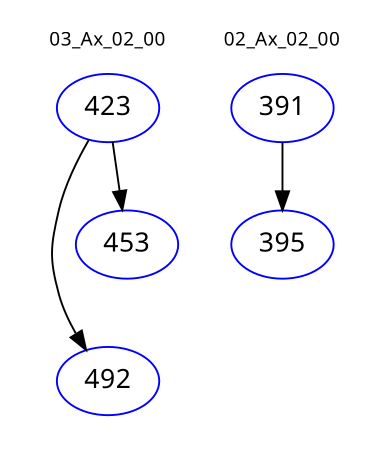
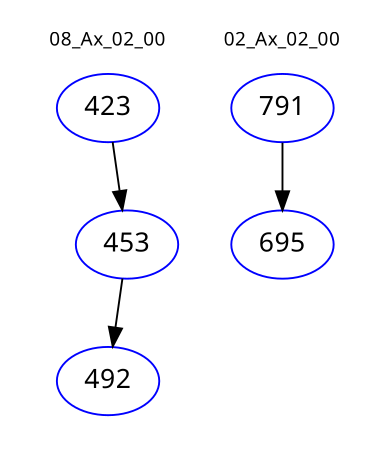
cluster "03_Ax_02_00": label "03_Ax_02_00" -> "08_Ax_02_00"
node "391": label "391" -> "791"
edge "423" -> "492": now "453" -> "492"
node "395": label "395" -> "695"
